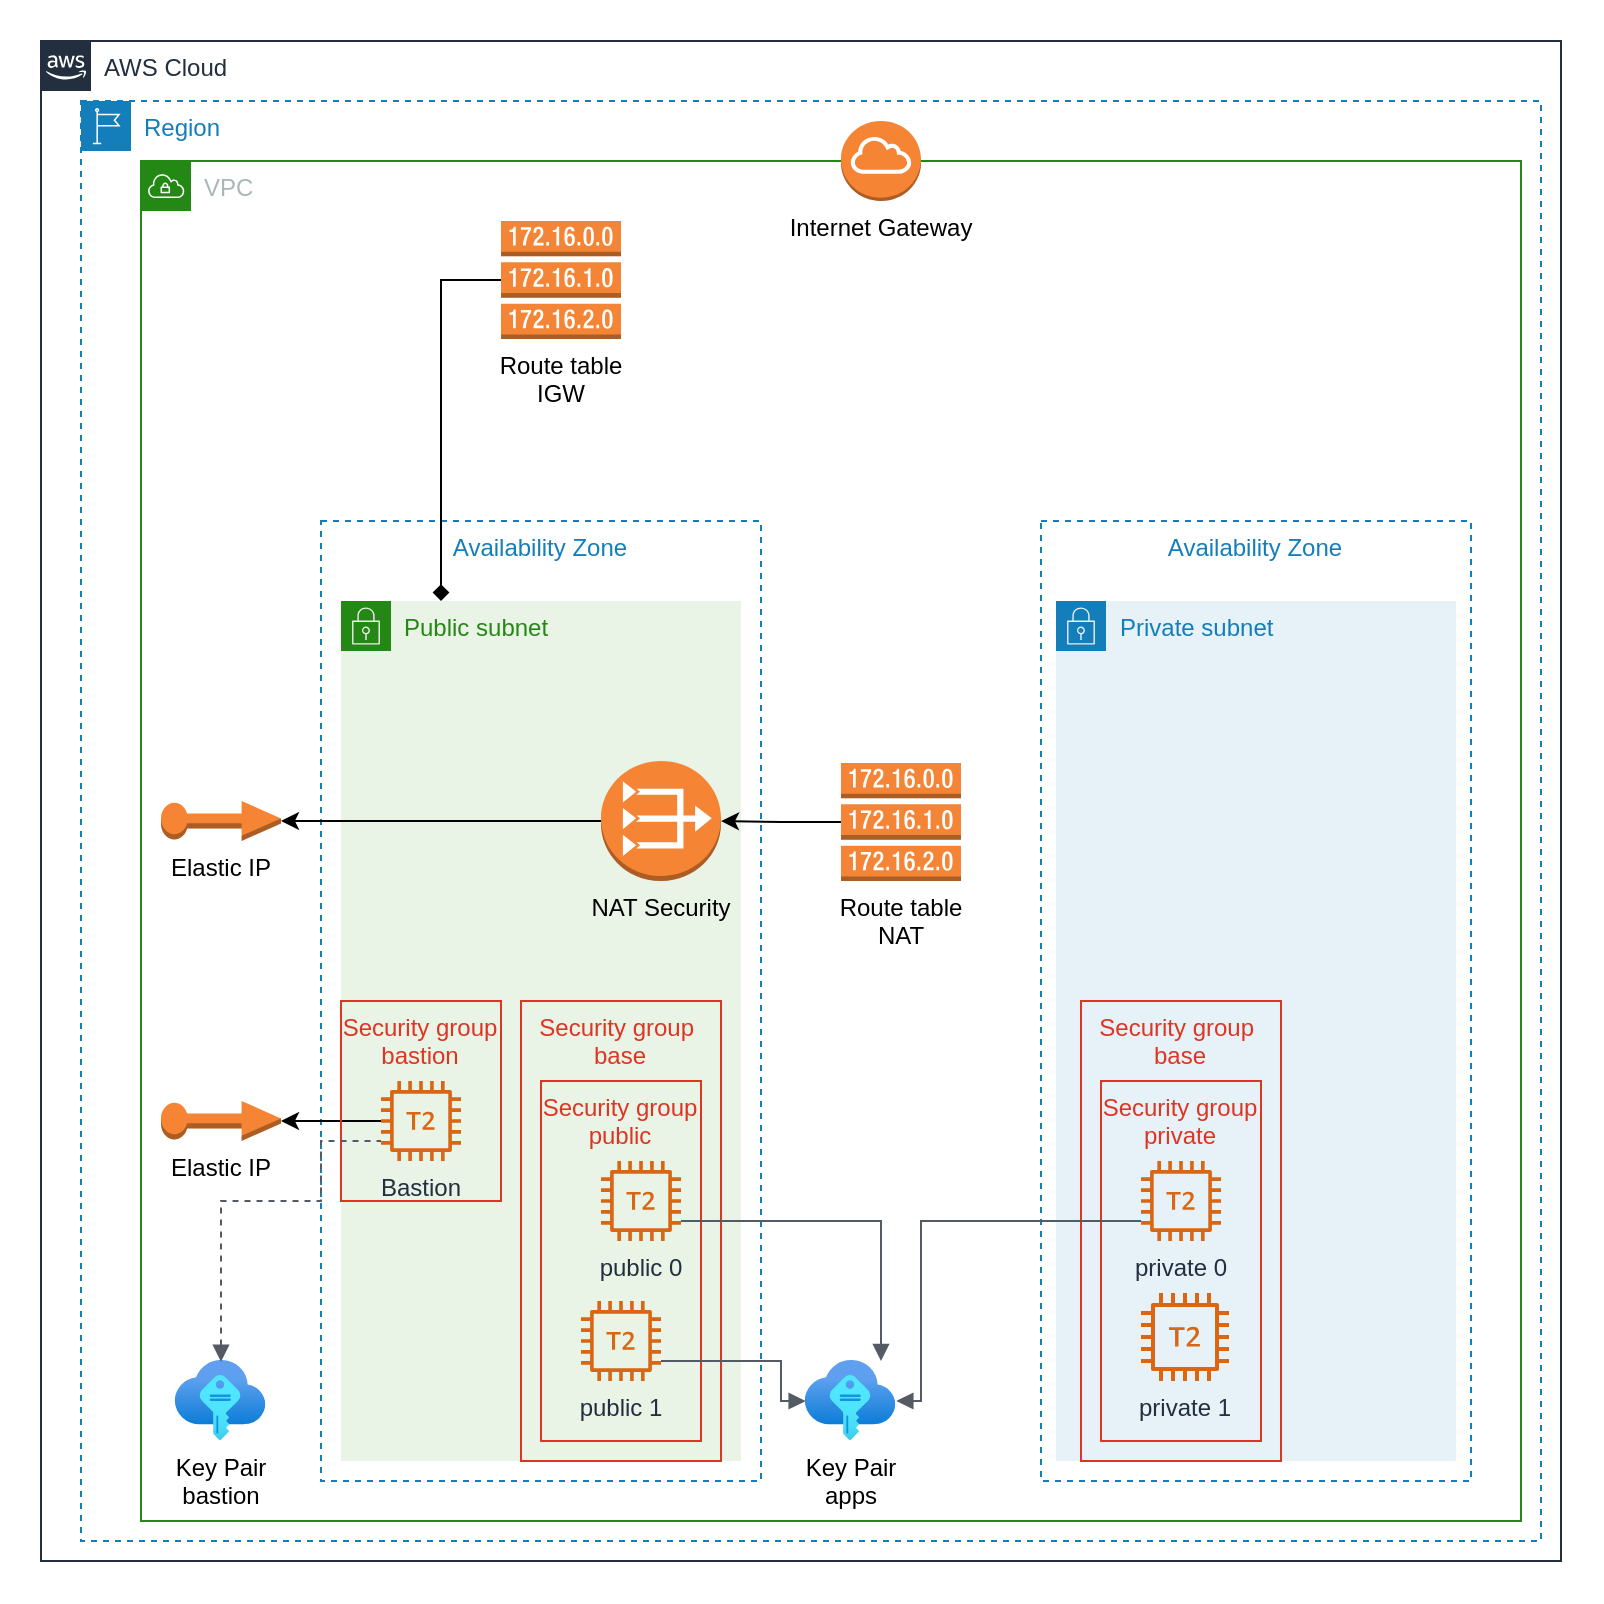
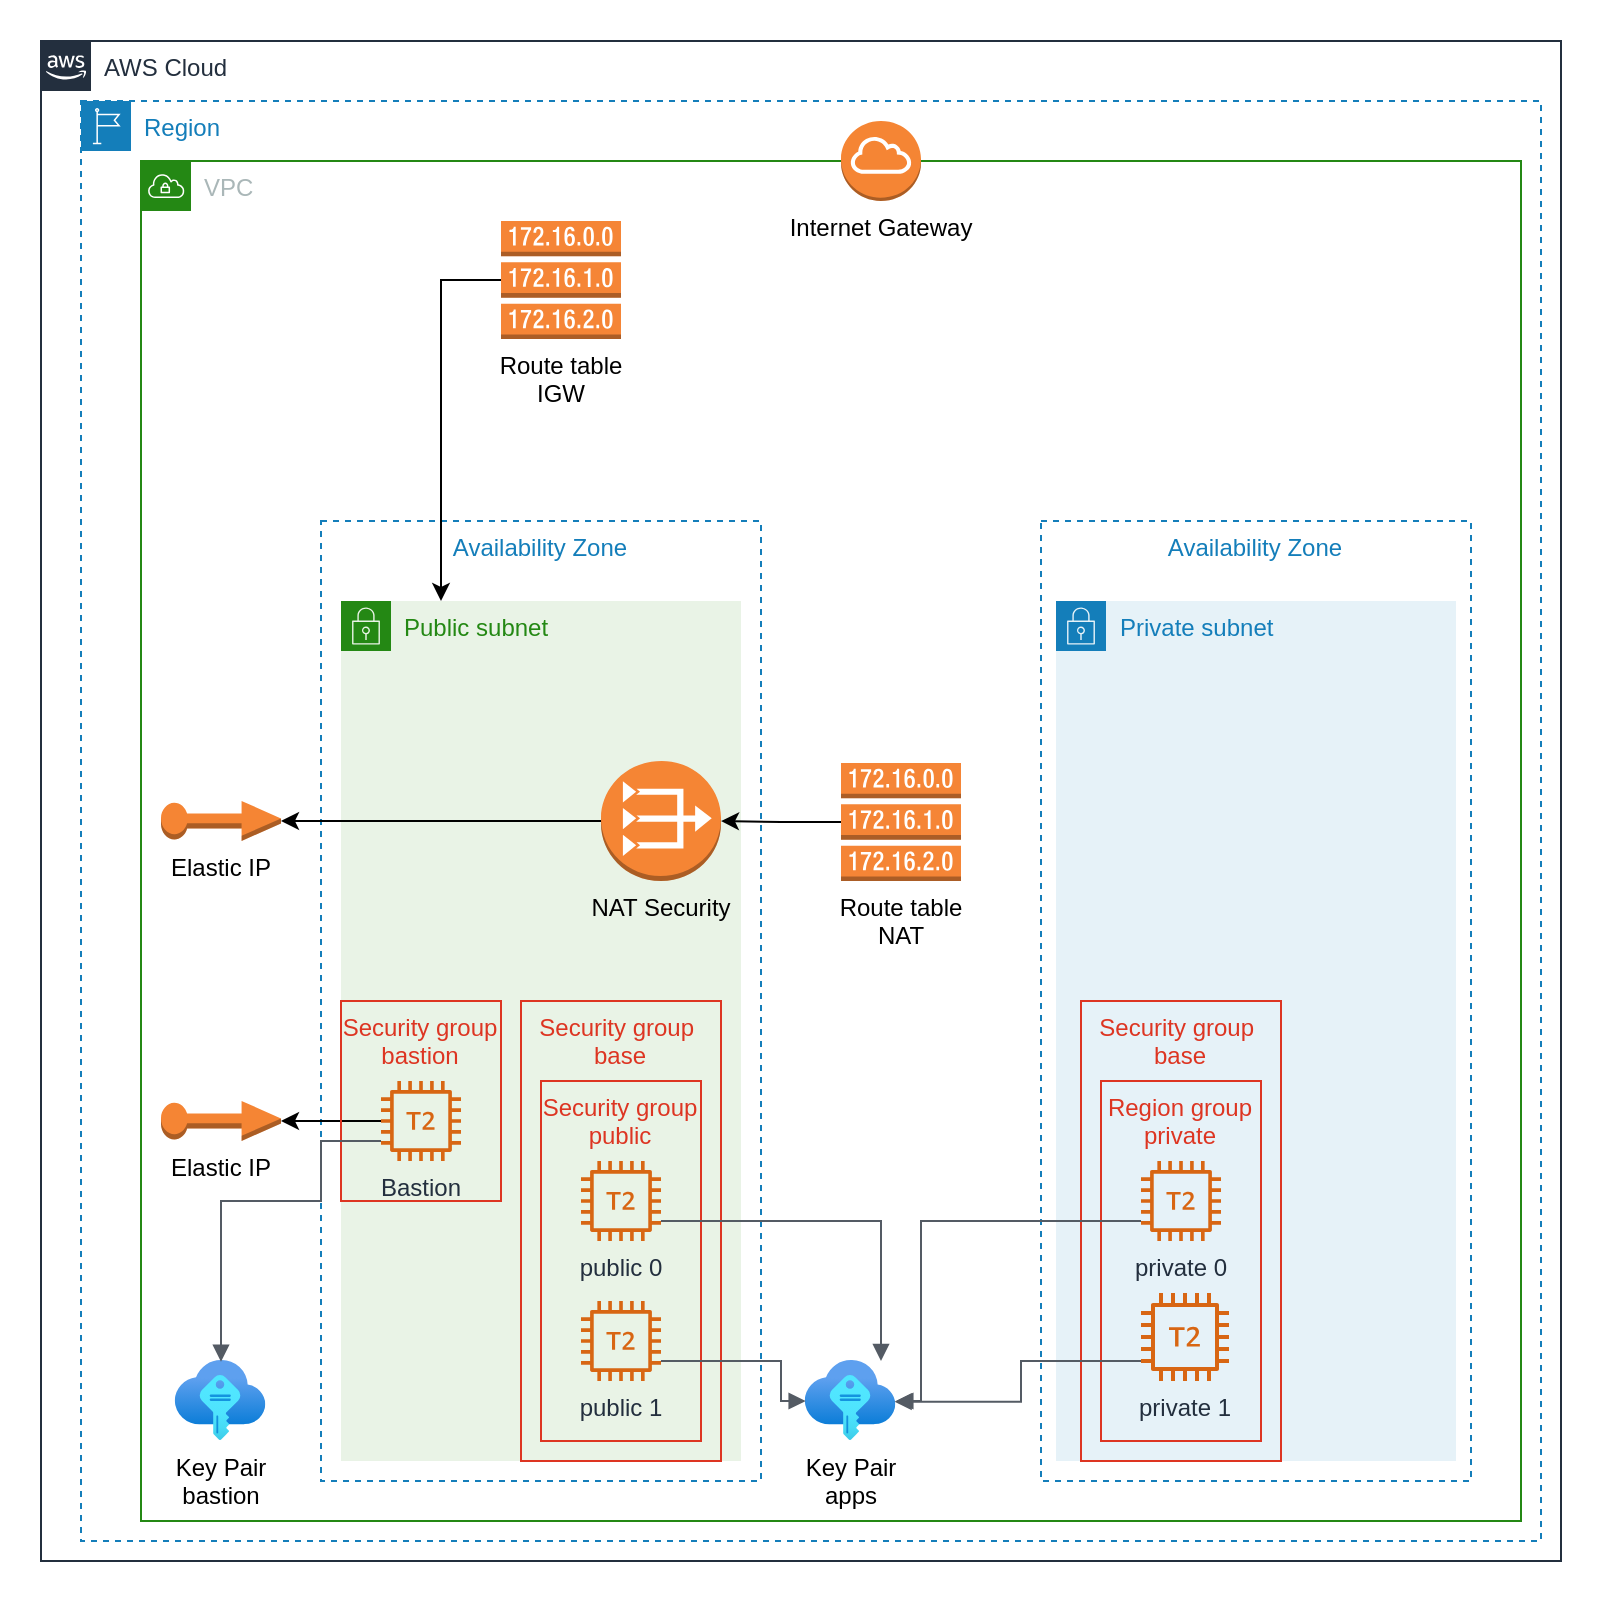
edge "Route table IGW" -> "Public subnet": arrowhead diamond -> classic
node "Security group private": label "Security group private" -> "Region group private"
edge "Bastion" -> "Key Pair bastion": style dashed -> solid
node "public 0": moved (641, 1201) -> (621, 1201)
edge "private 1" -> "Key Pair apps": added
